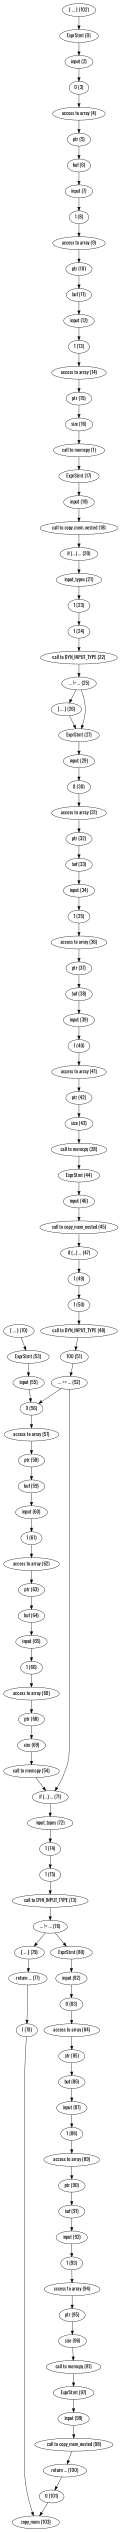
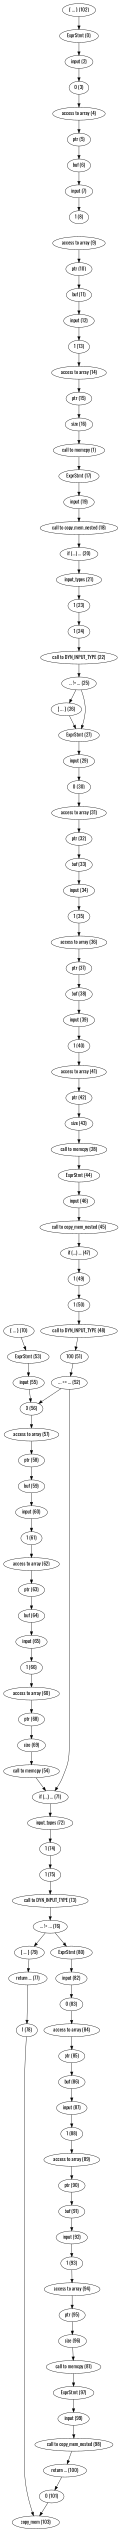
edge "1 (8)" -> "access to array (9)": removed
